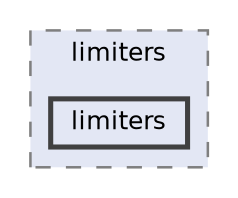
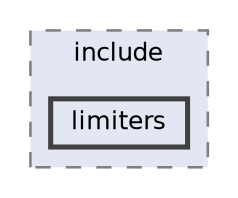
cluster "limiters": label "limiters" -> "include"
